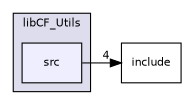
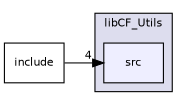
edge "src" -> "include": reversed
